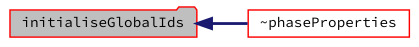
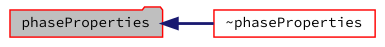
node "initialiseGlobalIds": label "initialiseGlobalIds" -> "phaseProperties"
